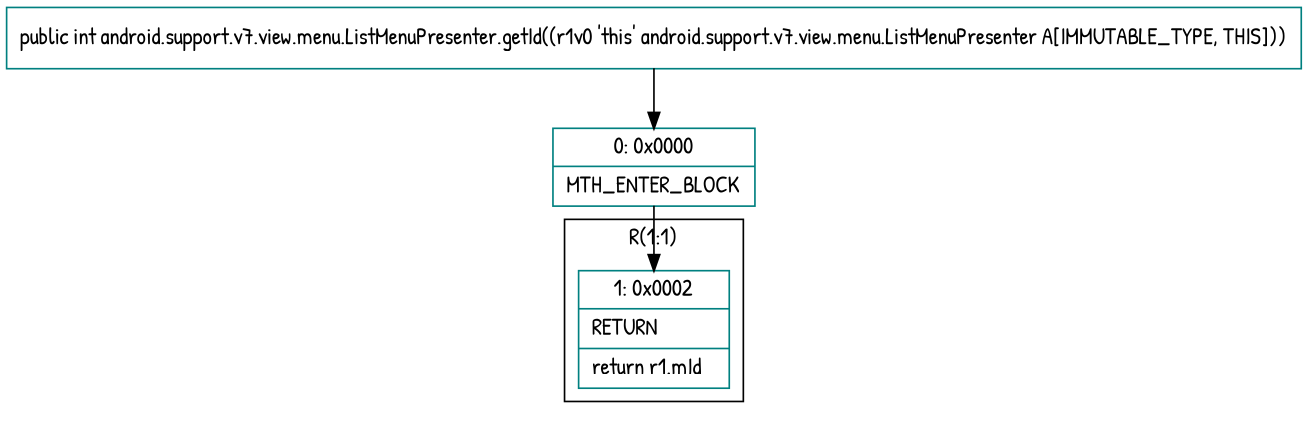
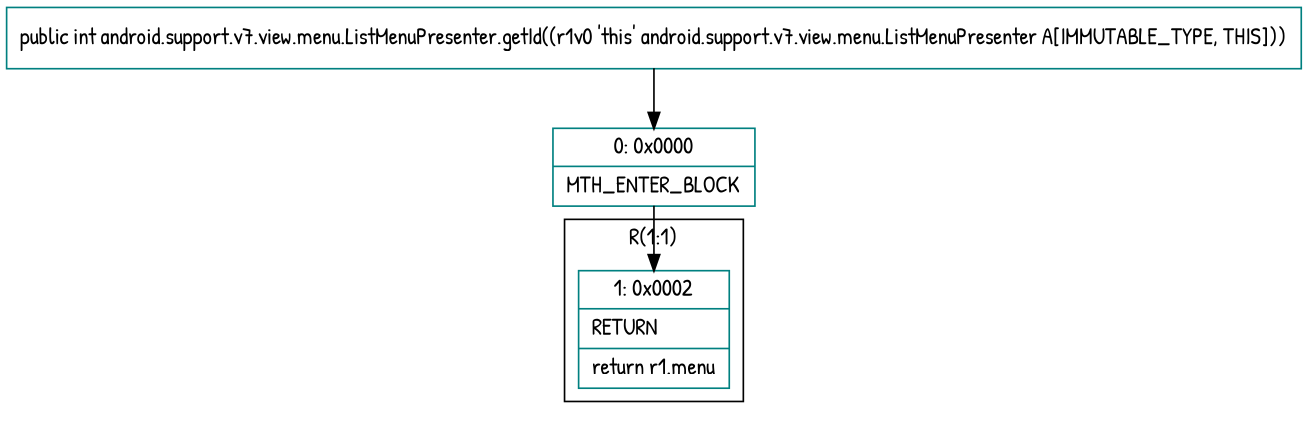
node "1: 0x0002": text "return r1.mId" -> "return r1.menu"
